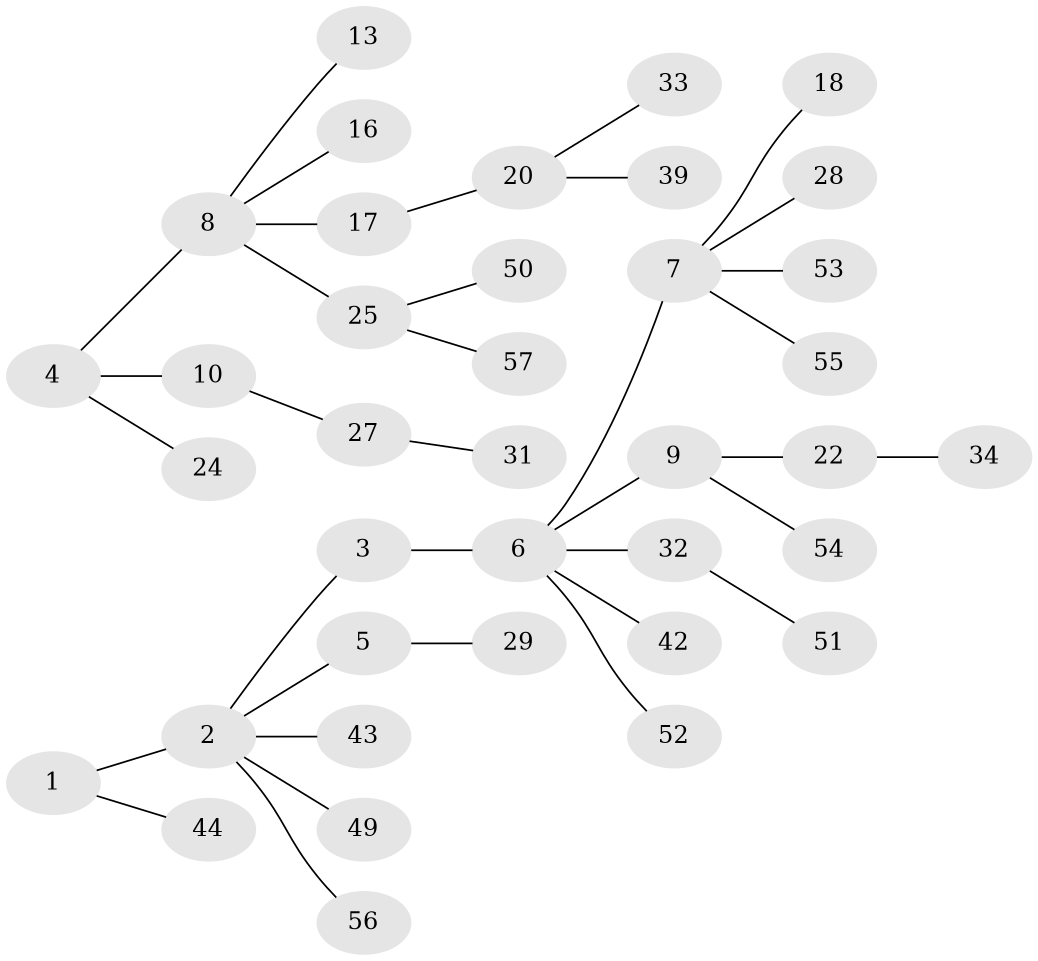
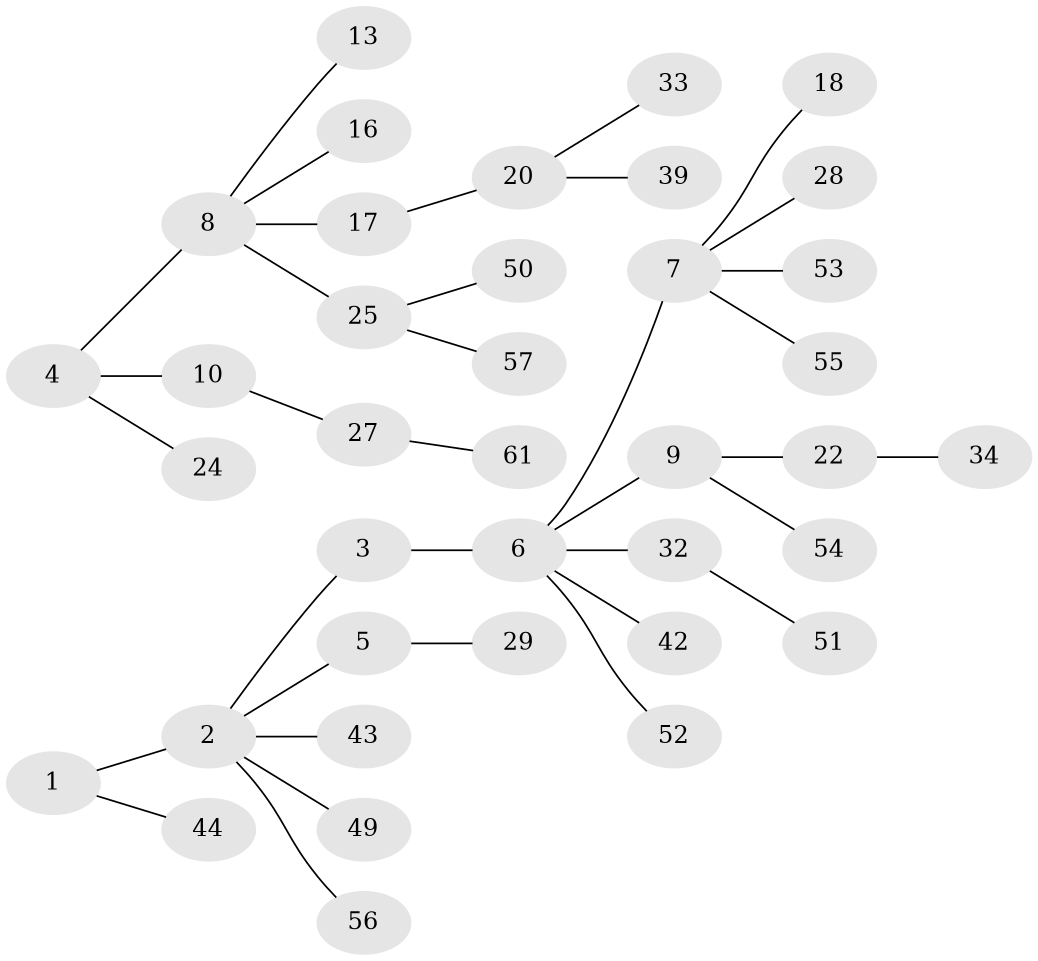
node "31": label "31" -> "61"
